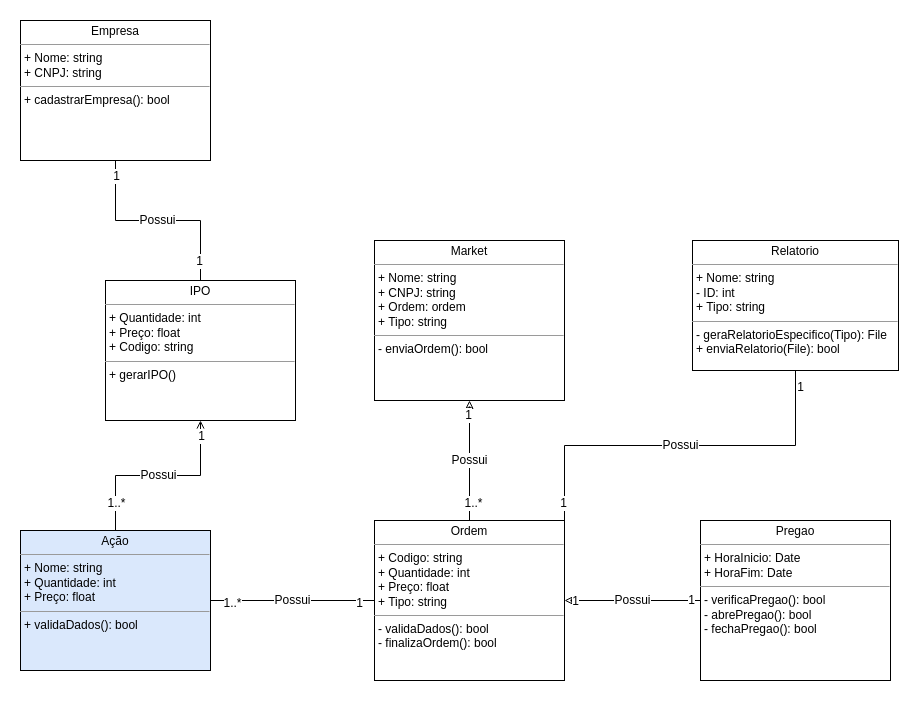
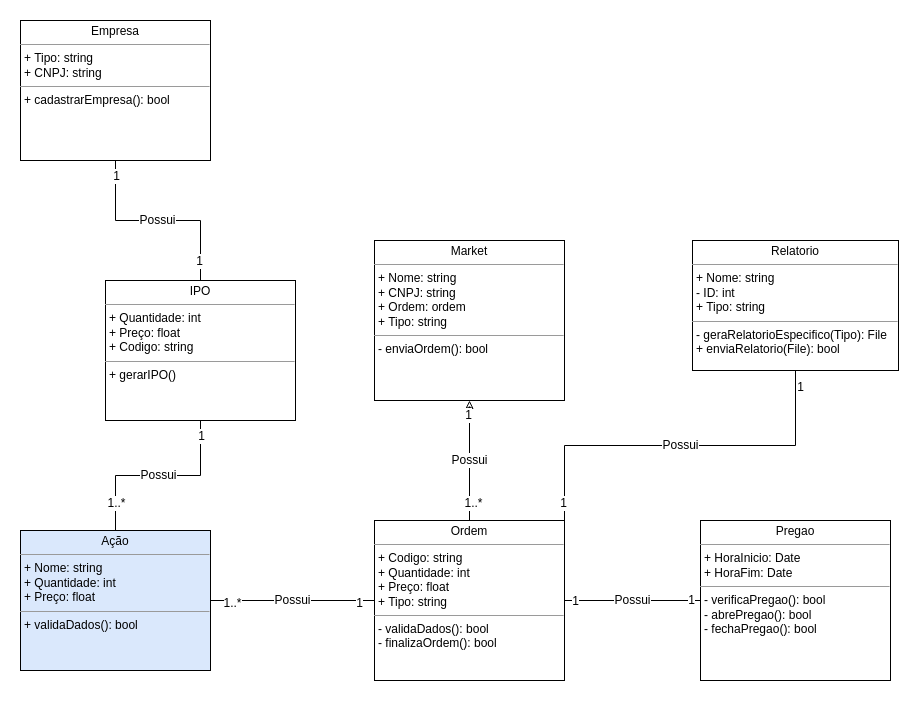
node "Empresa + Nome: string + CNPJ: string + cadastrarEmpresa(): bool": label "Empresa + Nome: string + CNPJ: string + cadastrarEmpresa(): bool" -> "Empresa + Tipo: string + CNPJ: string + cadastrarEmpresa(): bool"
edge "Ação + Nome: string + Quantidade: int + Preço: float + validaDados(): bool" -> "IPO + Quantidade: int + Preço: float + Codigo: string + gerarIPO()": arrowhead open -> none
edge "Pregao + HoraInicio: Date + HoraFim: Date - verificaPregao(): bool - abrePregao(): bool - fechaPregao(): bool" -> "Ordem + Codigo: string + Quantidade: int + Preço: float + Tipo: string - validaDados(): bool - finalizaOrdem(): bool": arrowhead classic -> none
